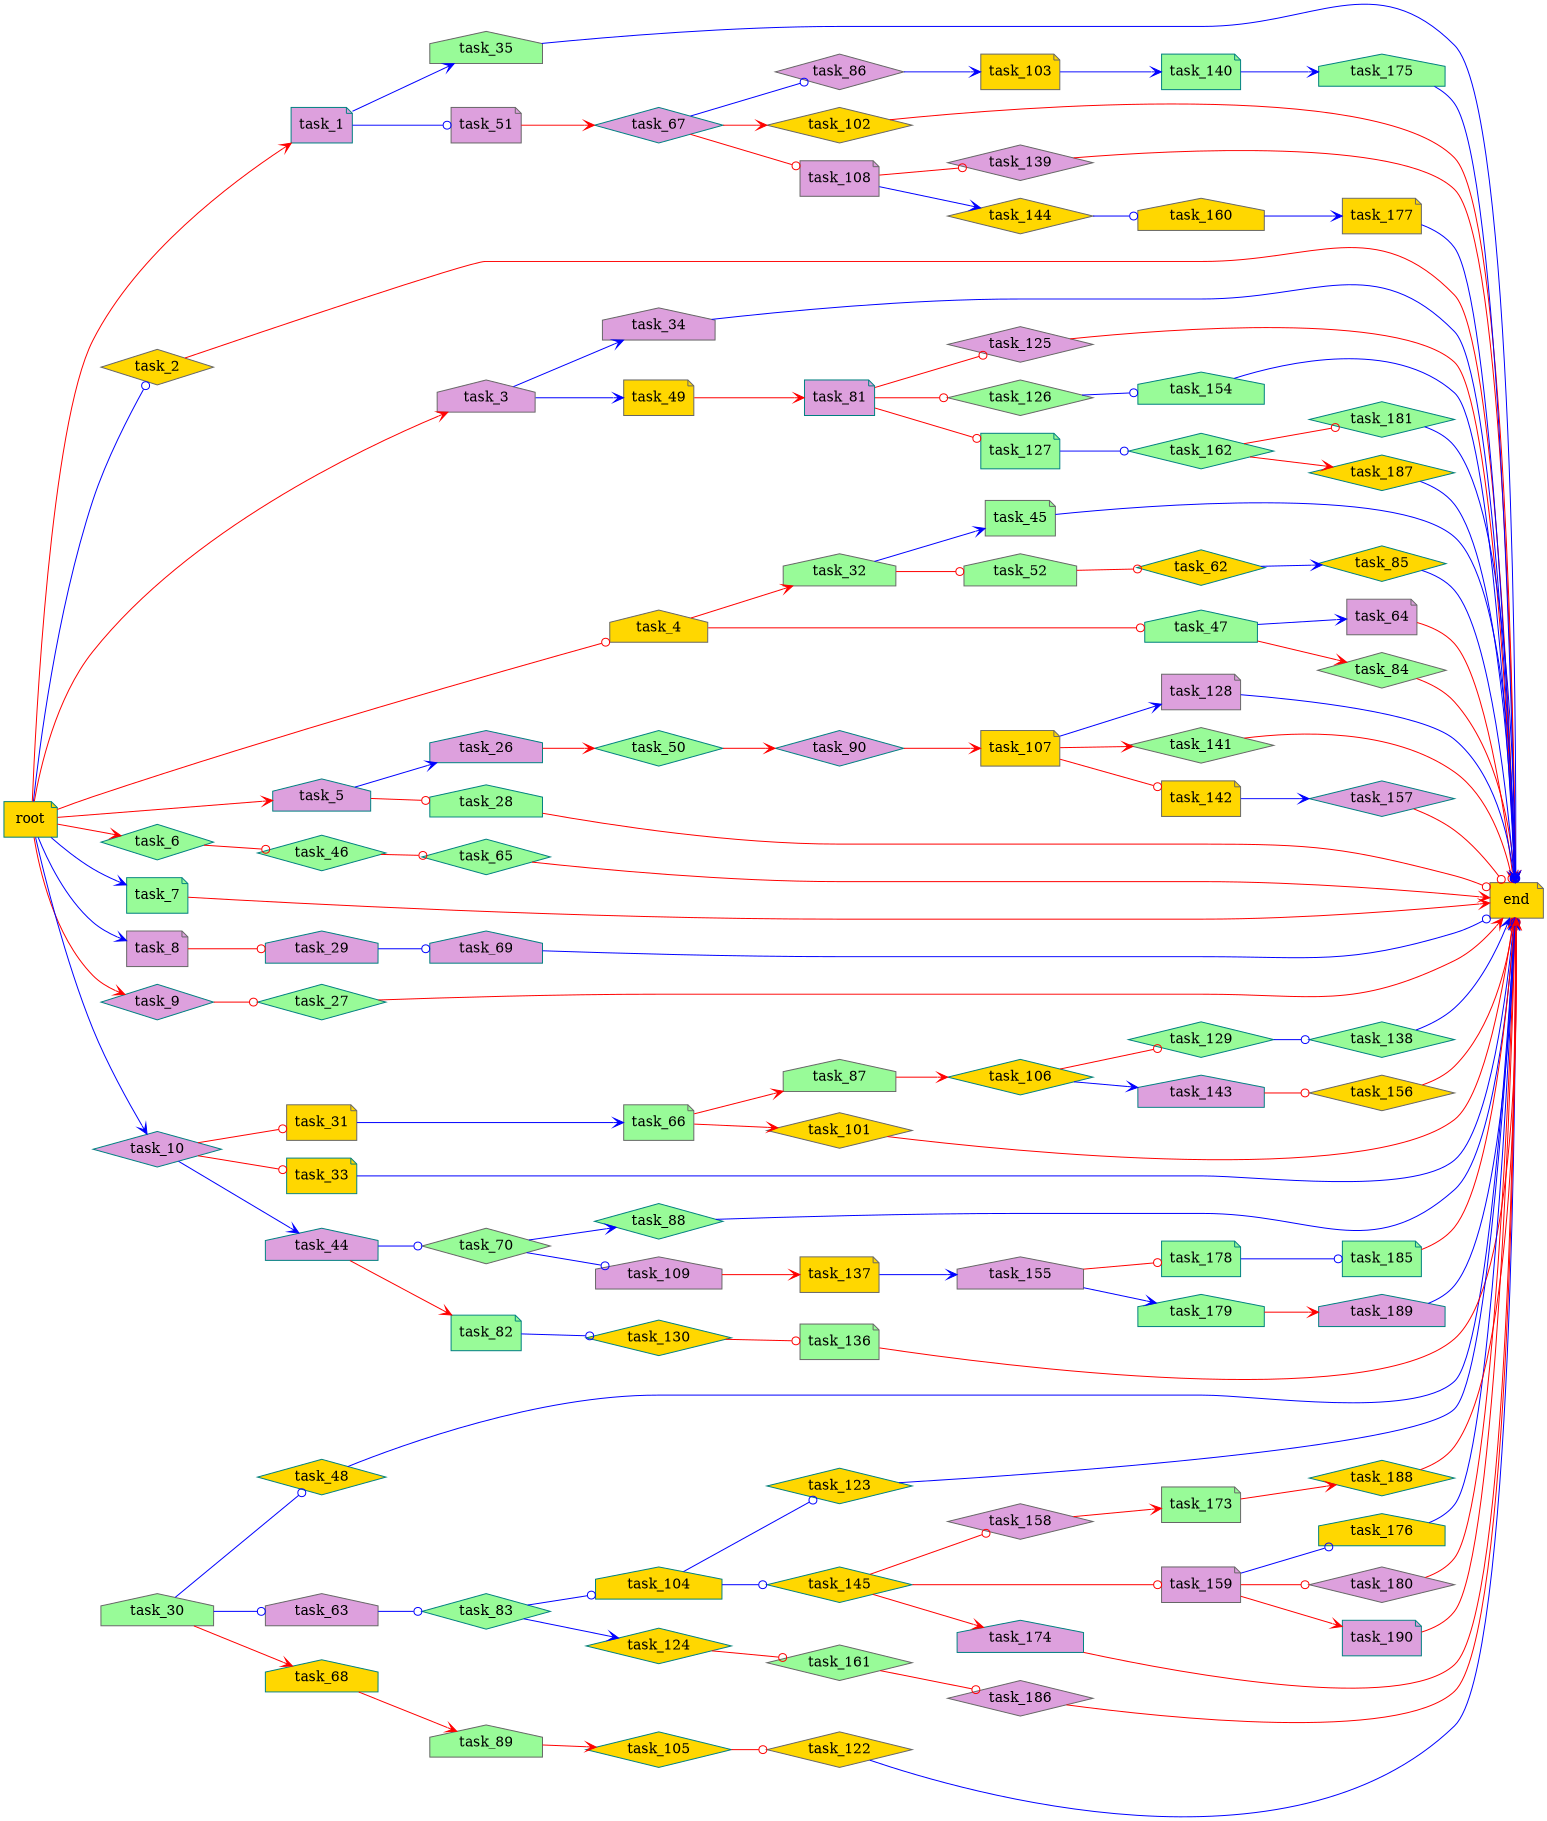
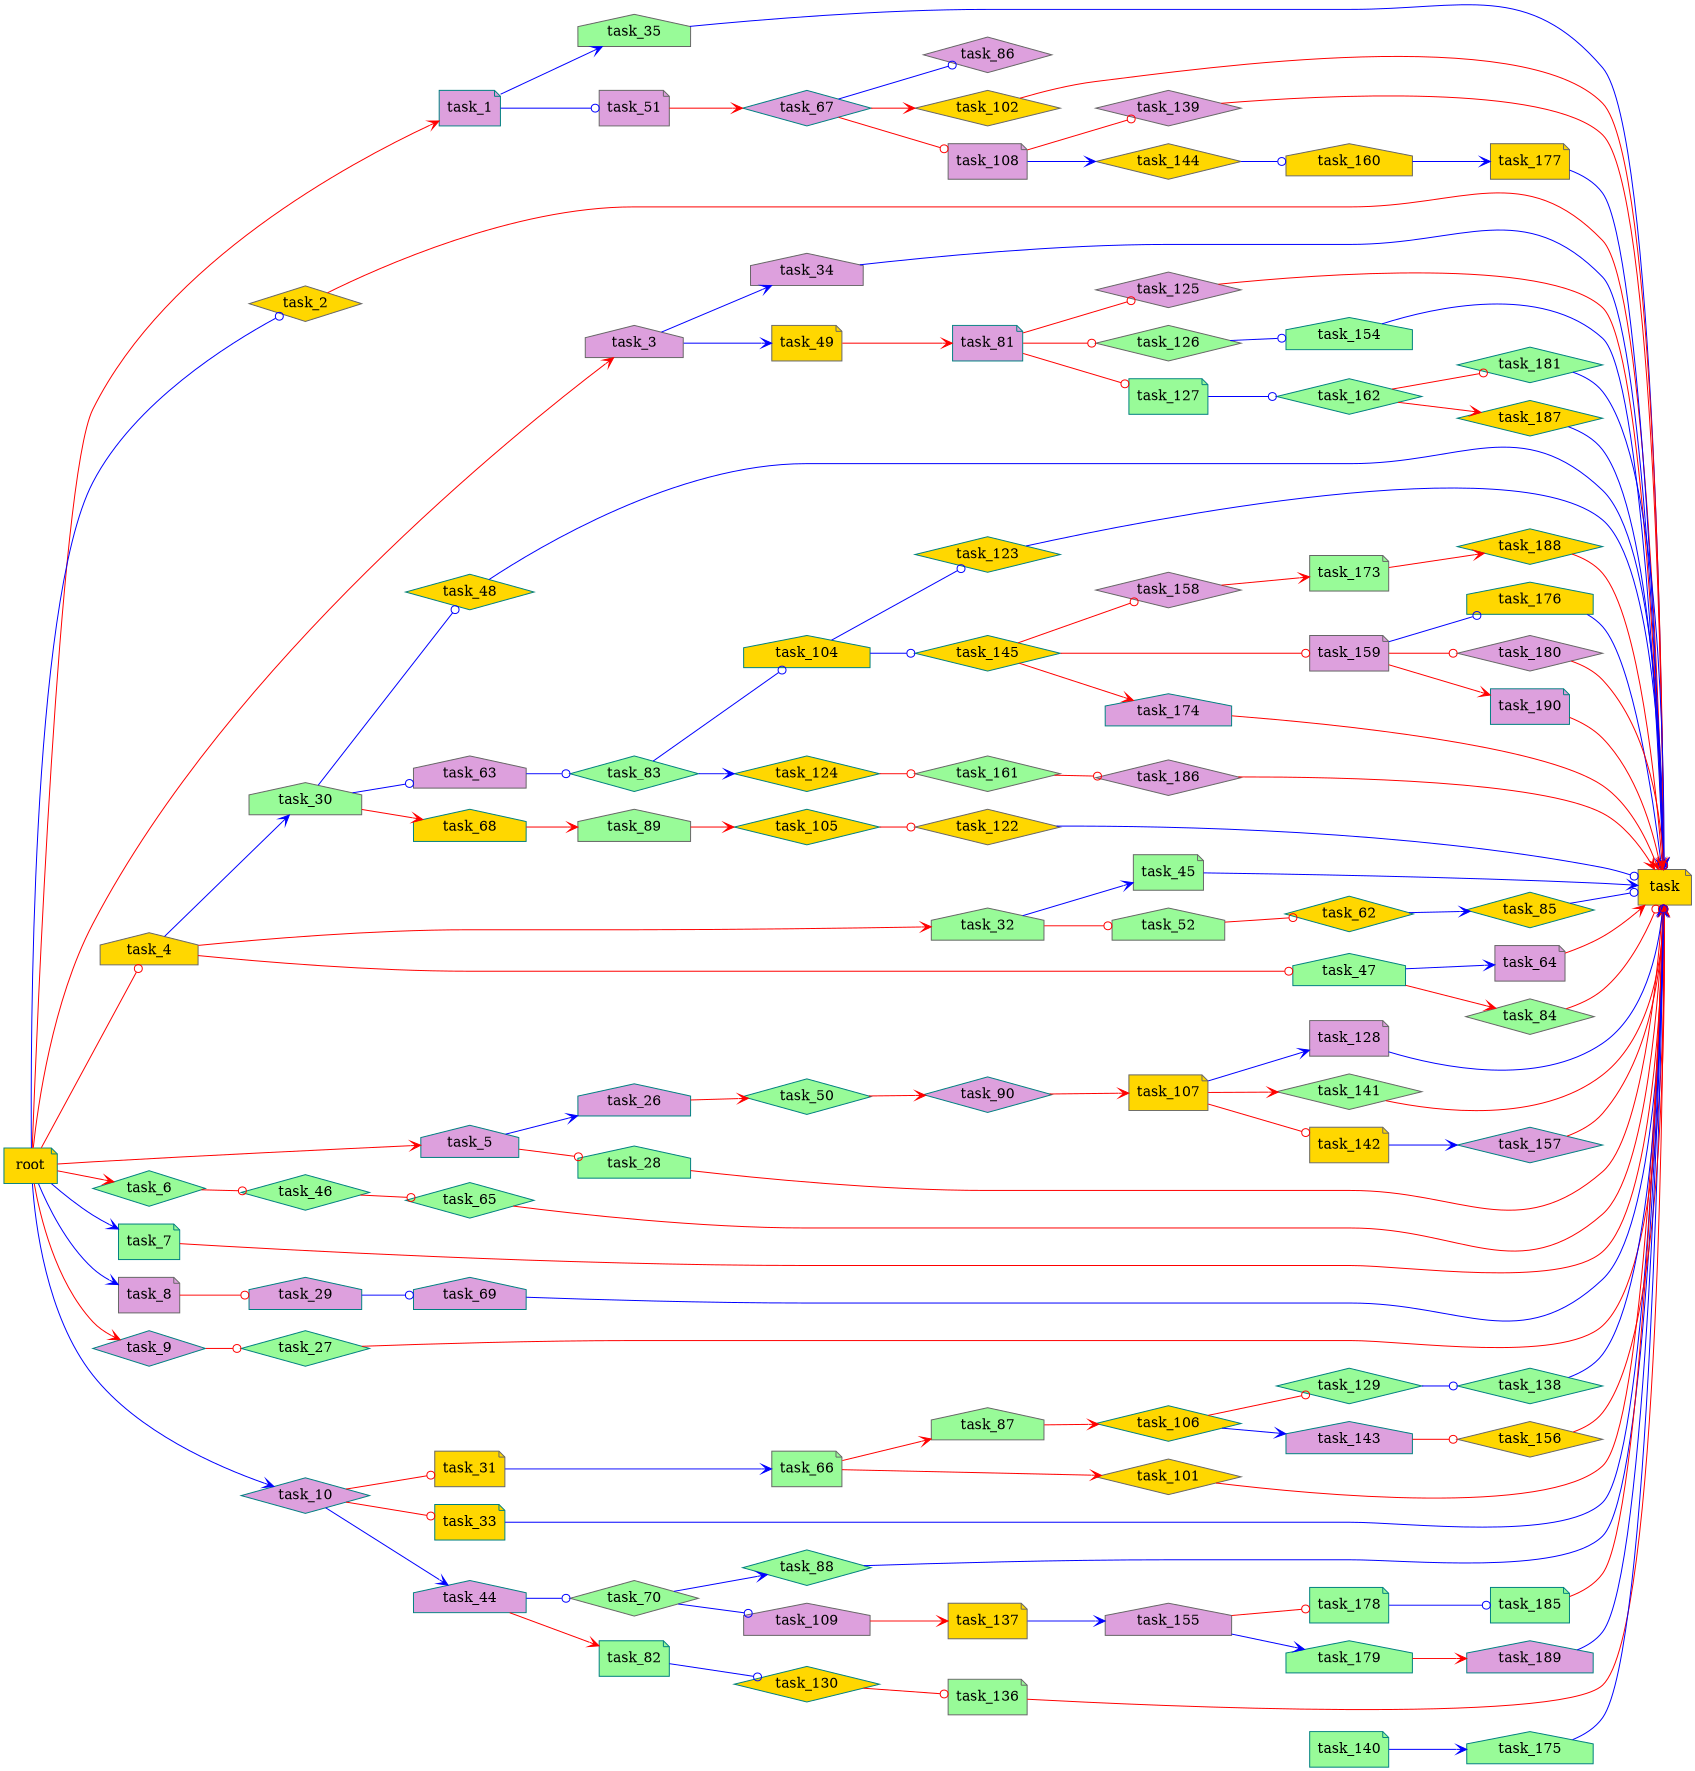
node "task_103": removed
edge "task_4" -> "task_30": added
node "end": label "end" -> "task"
